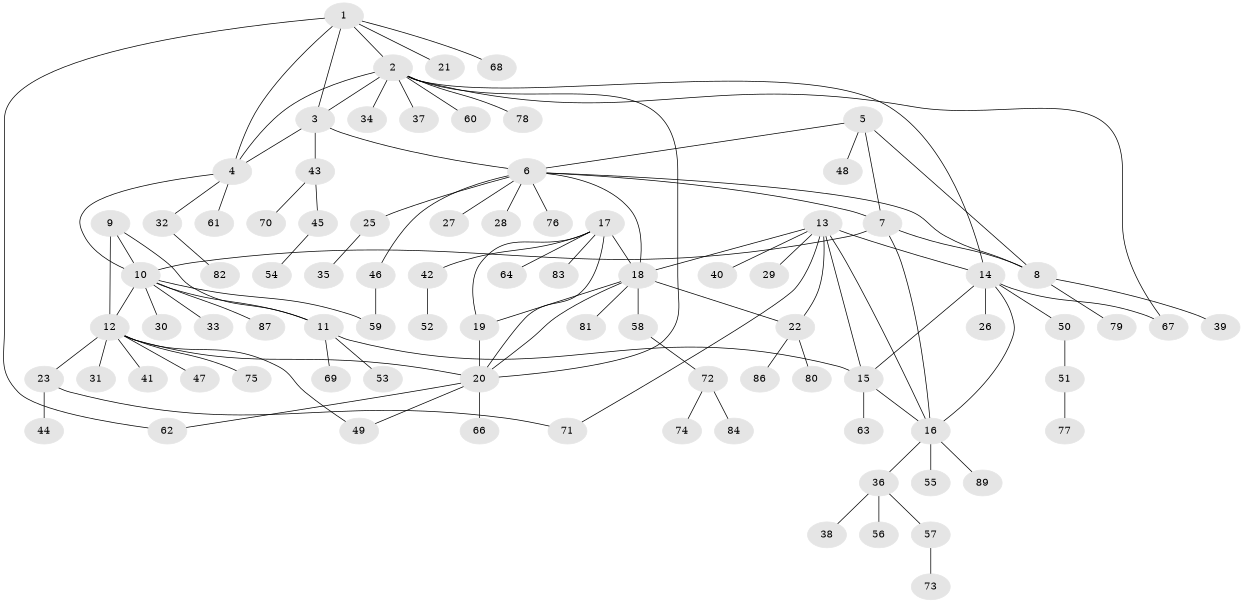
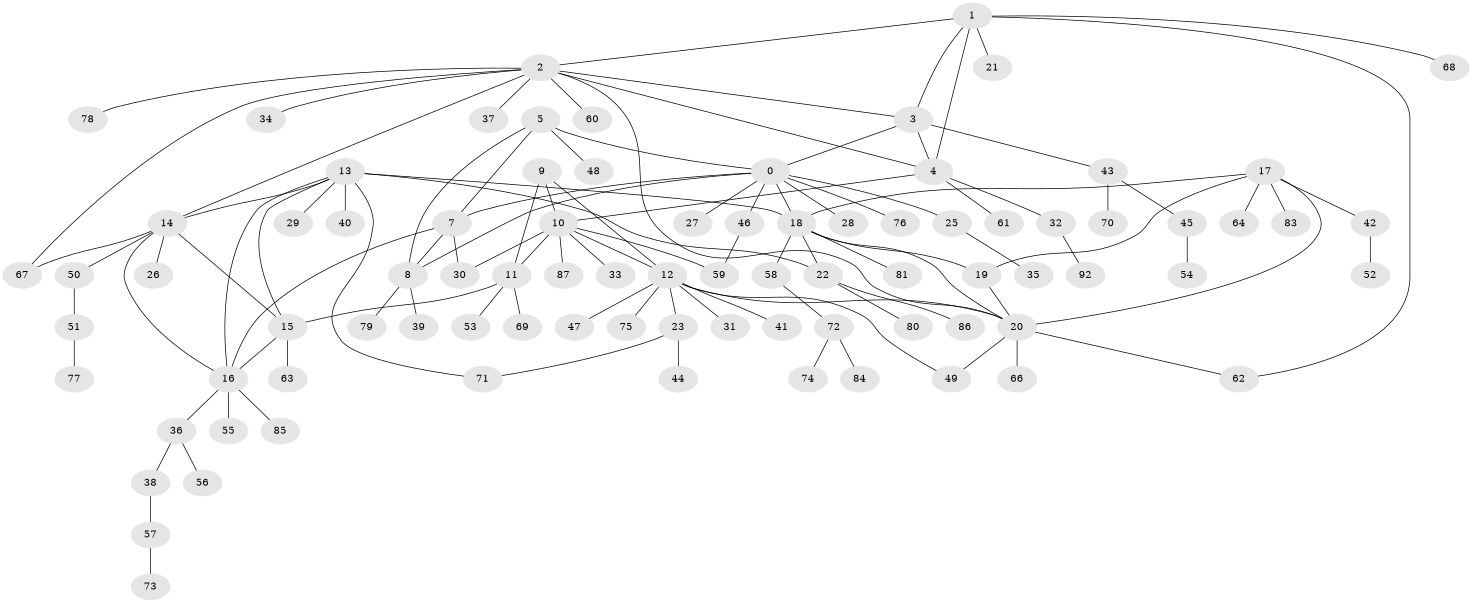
node "6": label "6" -> "0"
edge "7" -- "10": now "7" -- "30"
node "82": label "82" -> "92"
node "89": label "89" -> "85"
edge "36" -- "57": now "38" -- "57"
